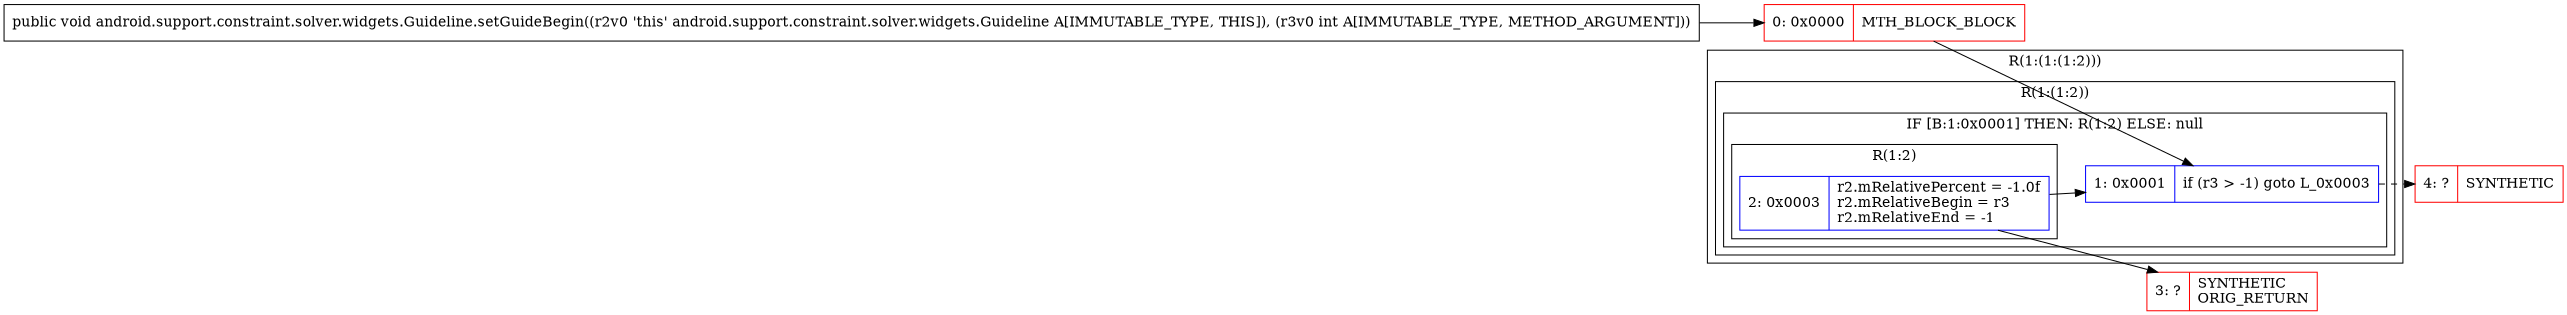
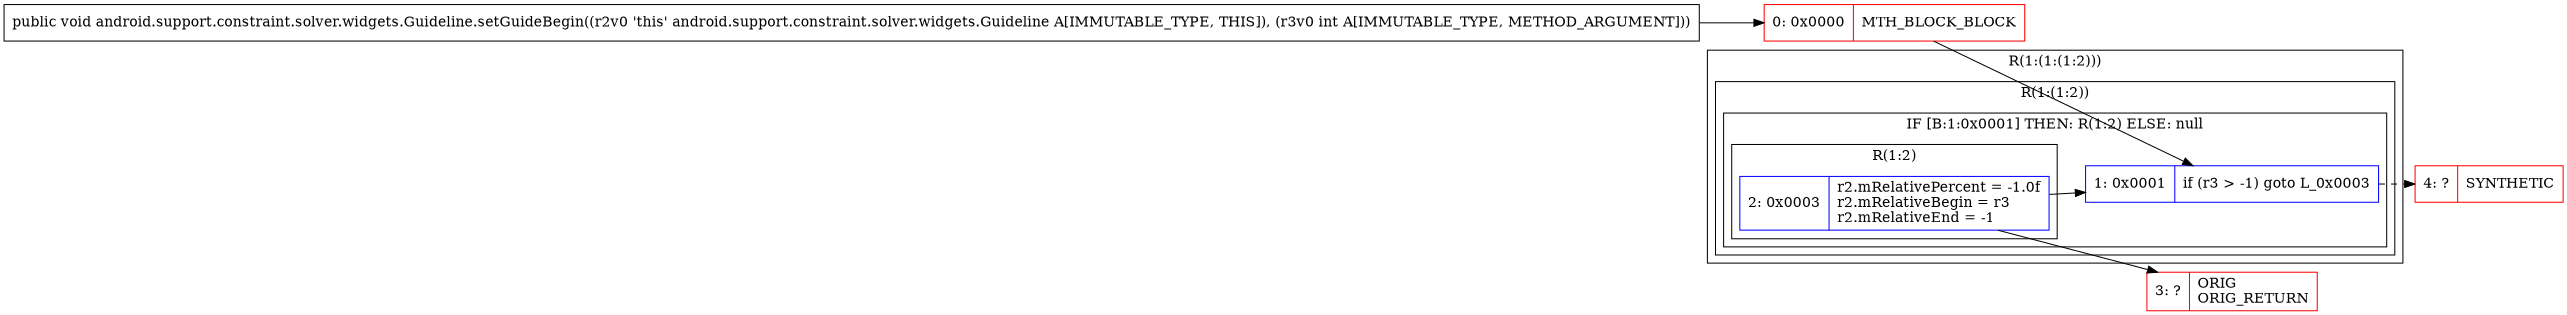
node "3: ?": text "SYNTHETIC" -> "ORIG"
